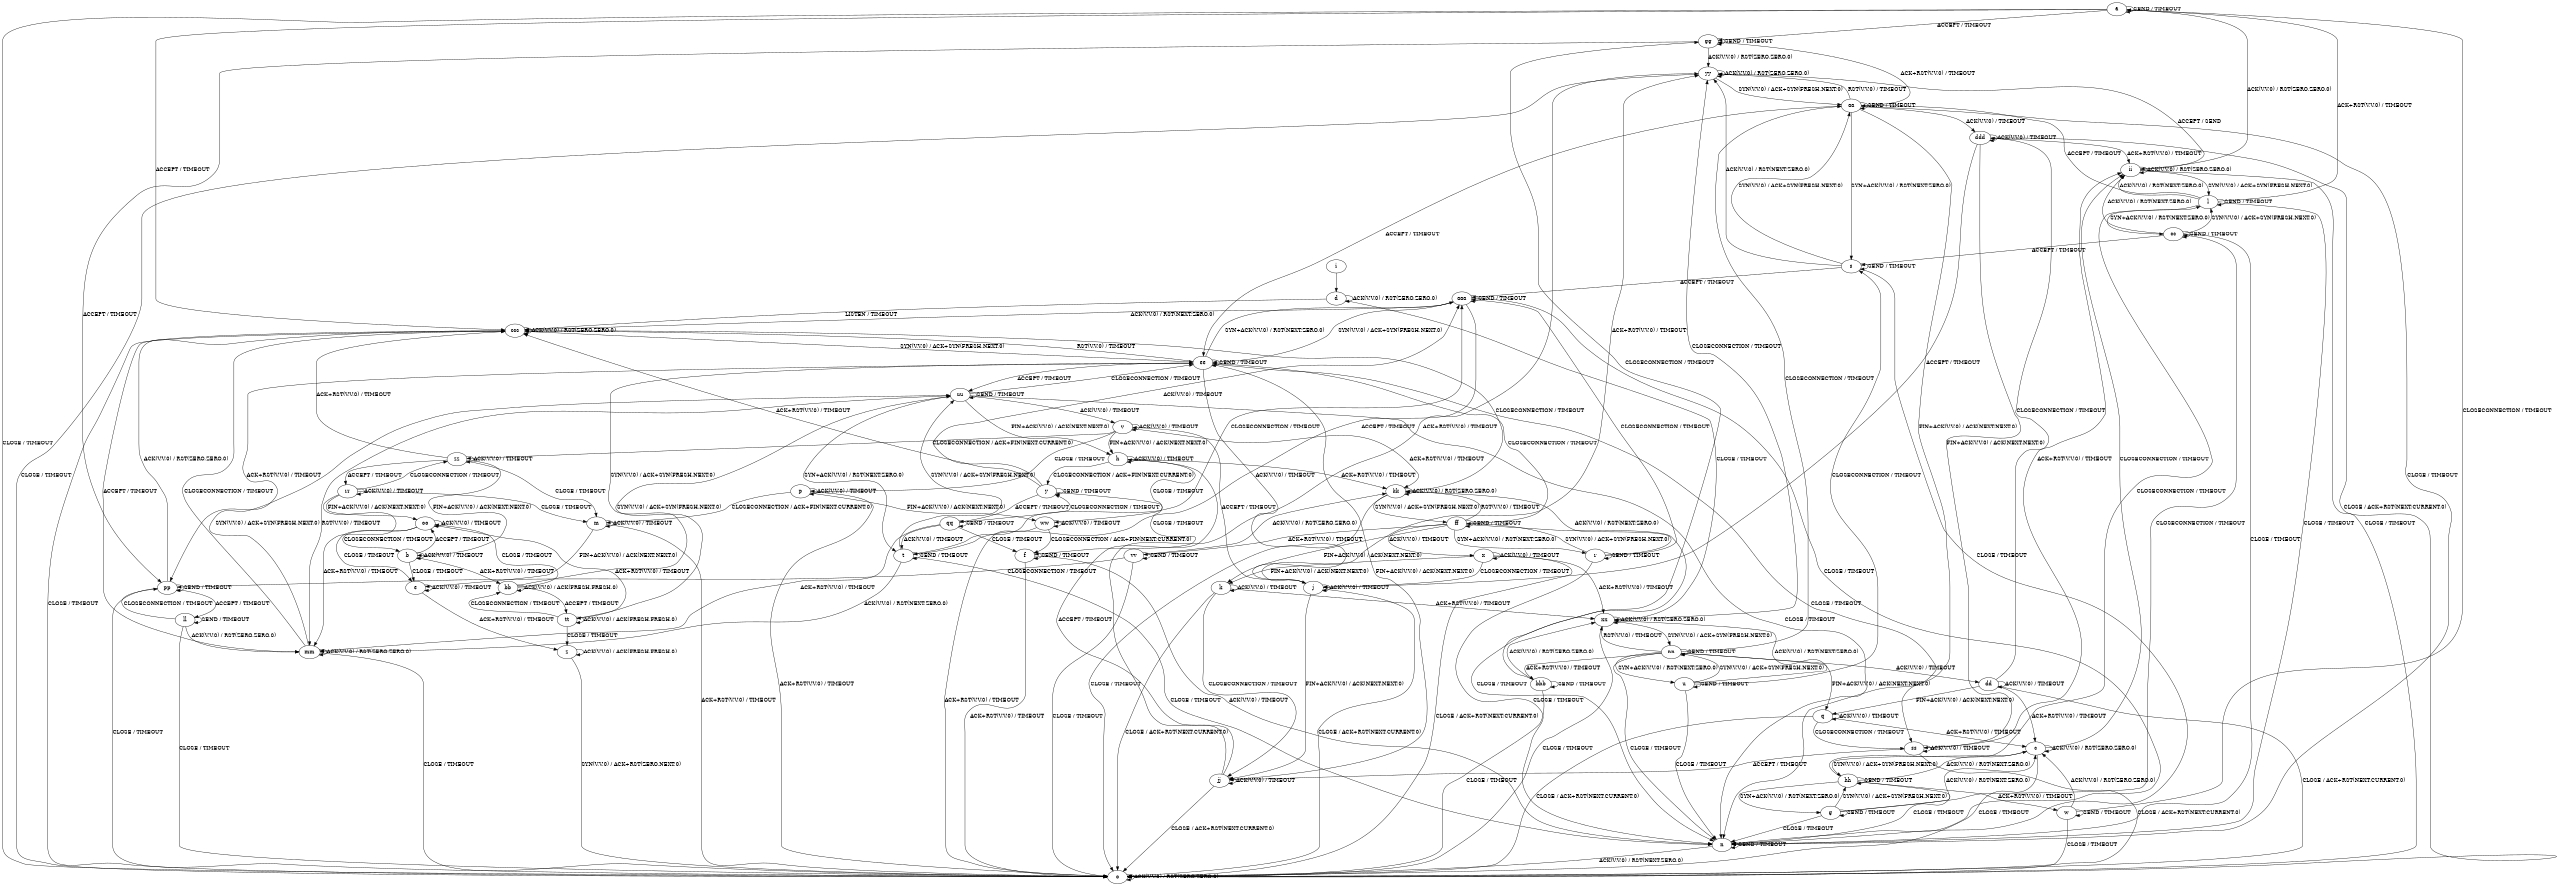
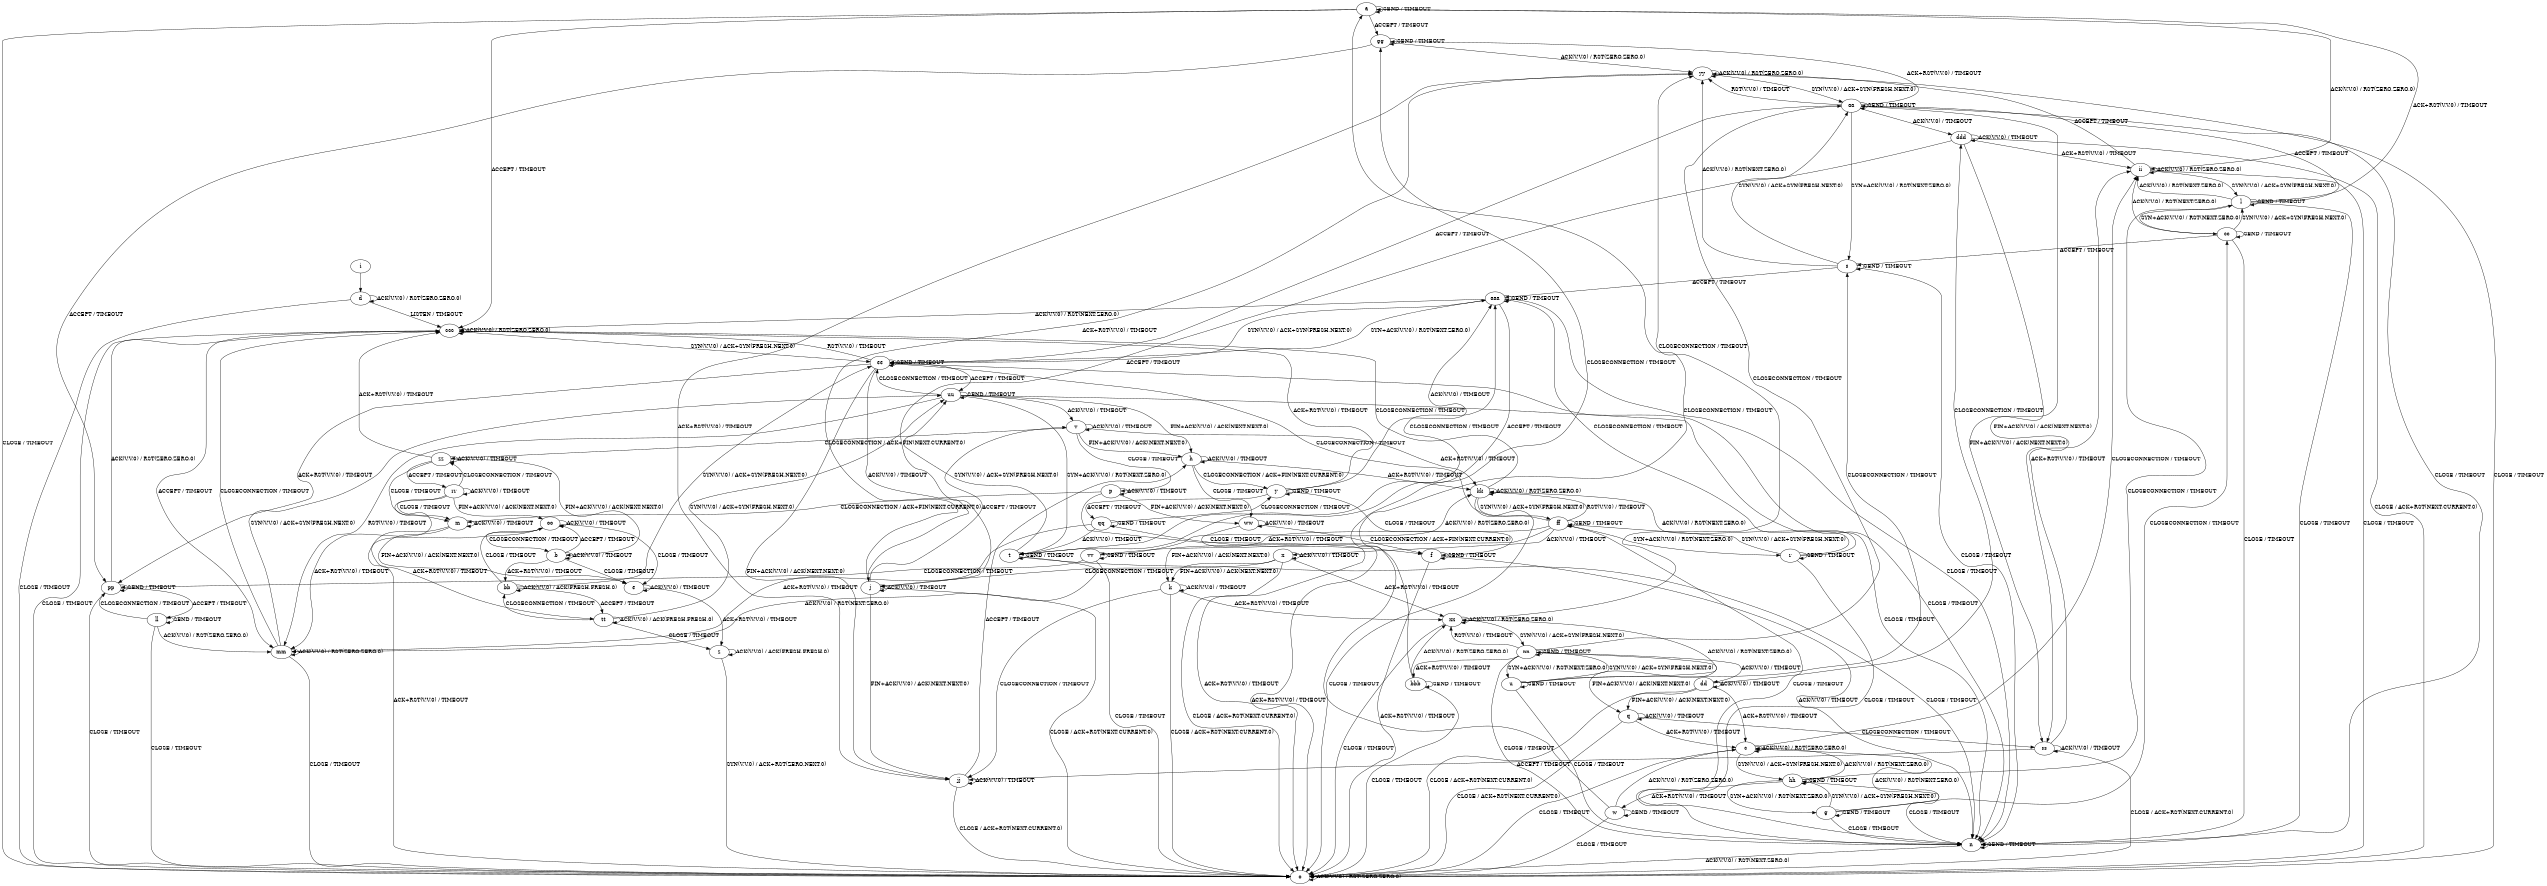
edge "ii" -> "yy": label "ACCEPT / SEND" -> "ACCEPT / TIMEOUT"
edge "d" -> "xx": now "d" -> "o"
